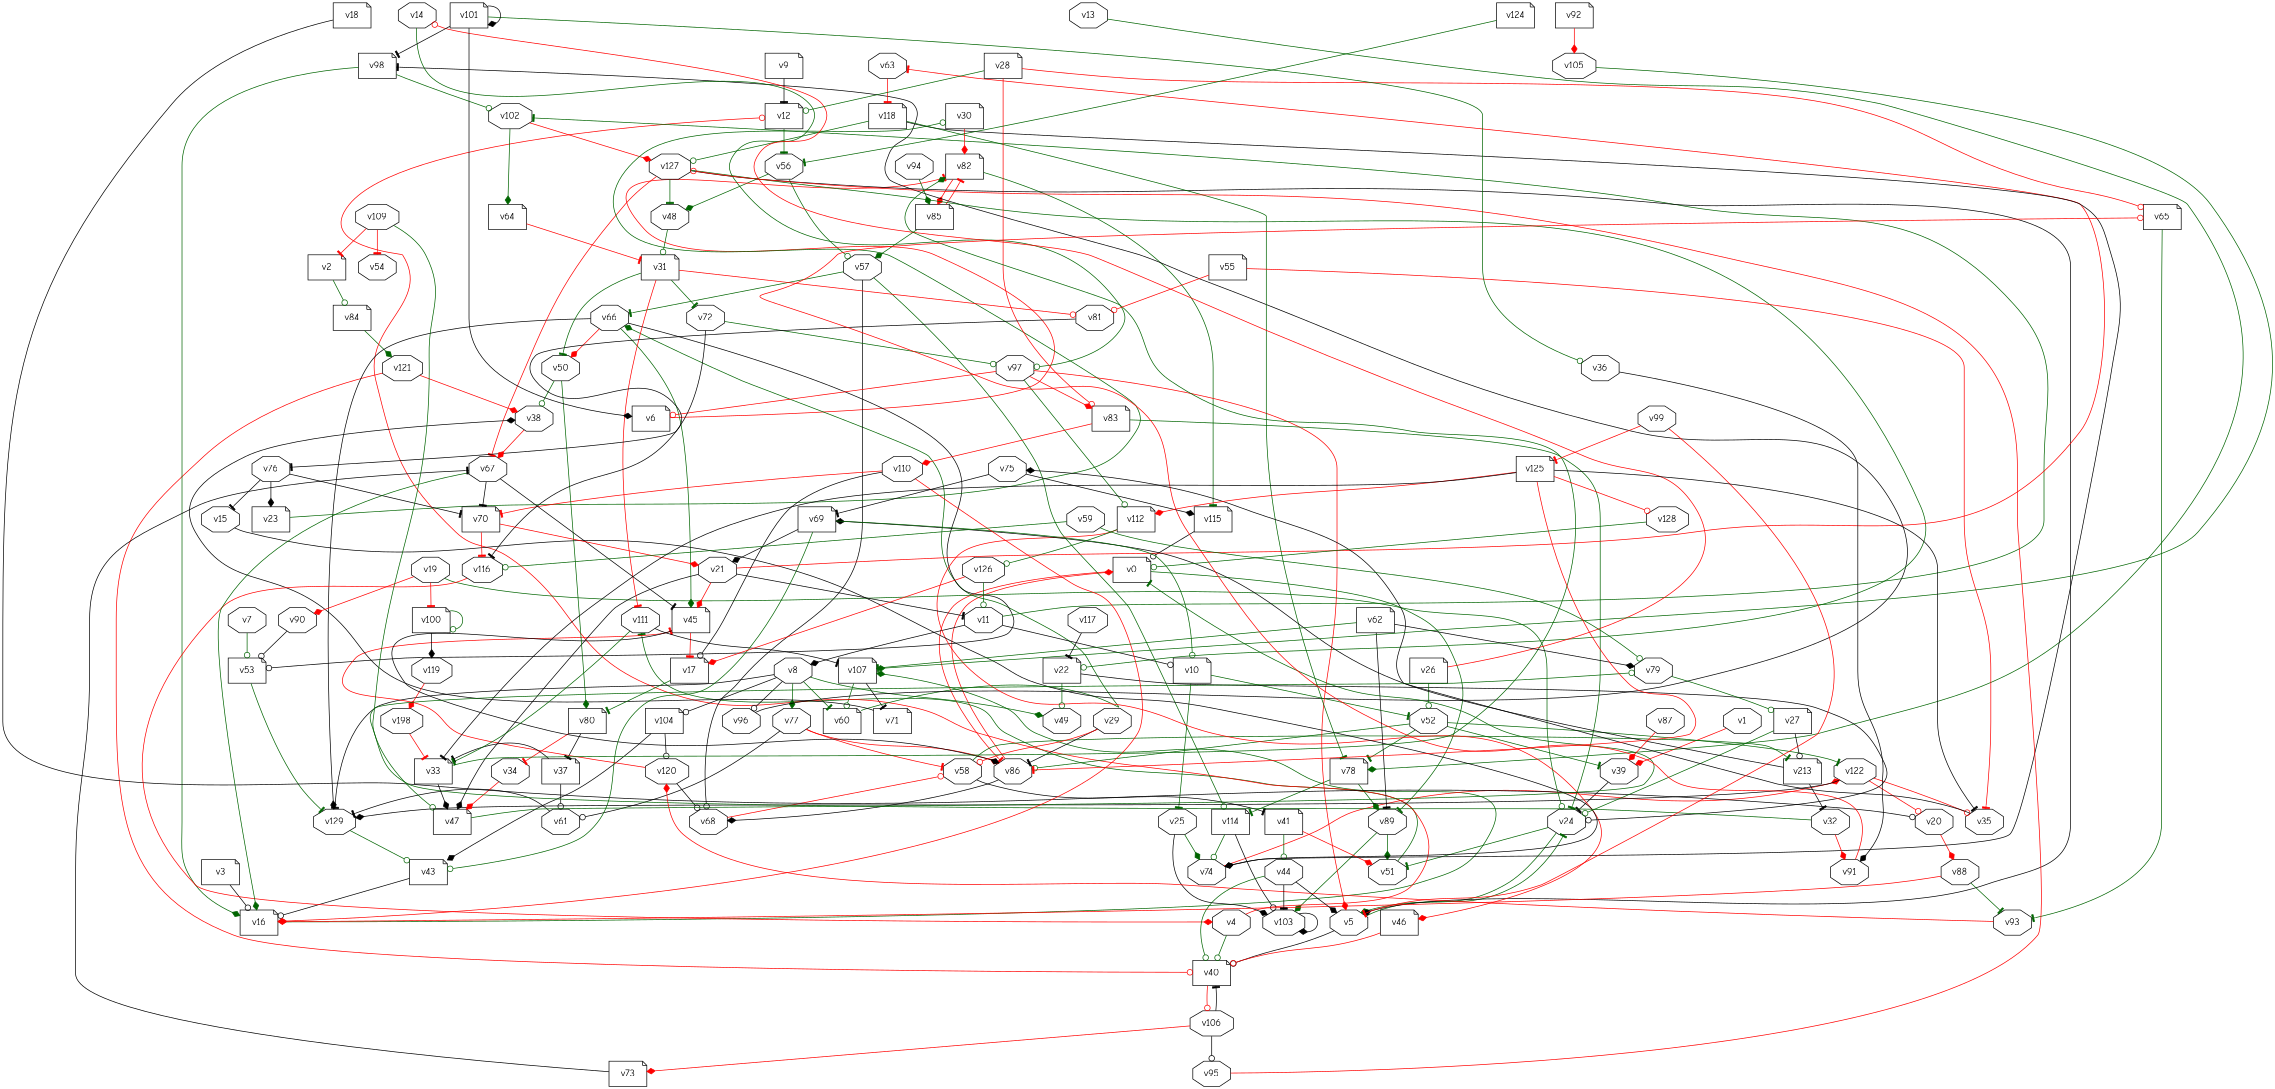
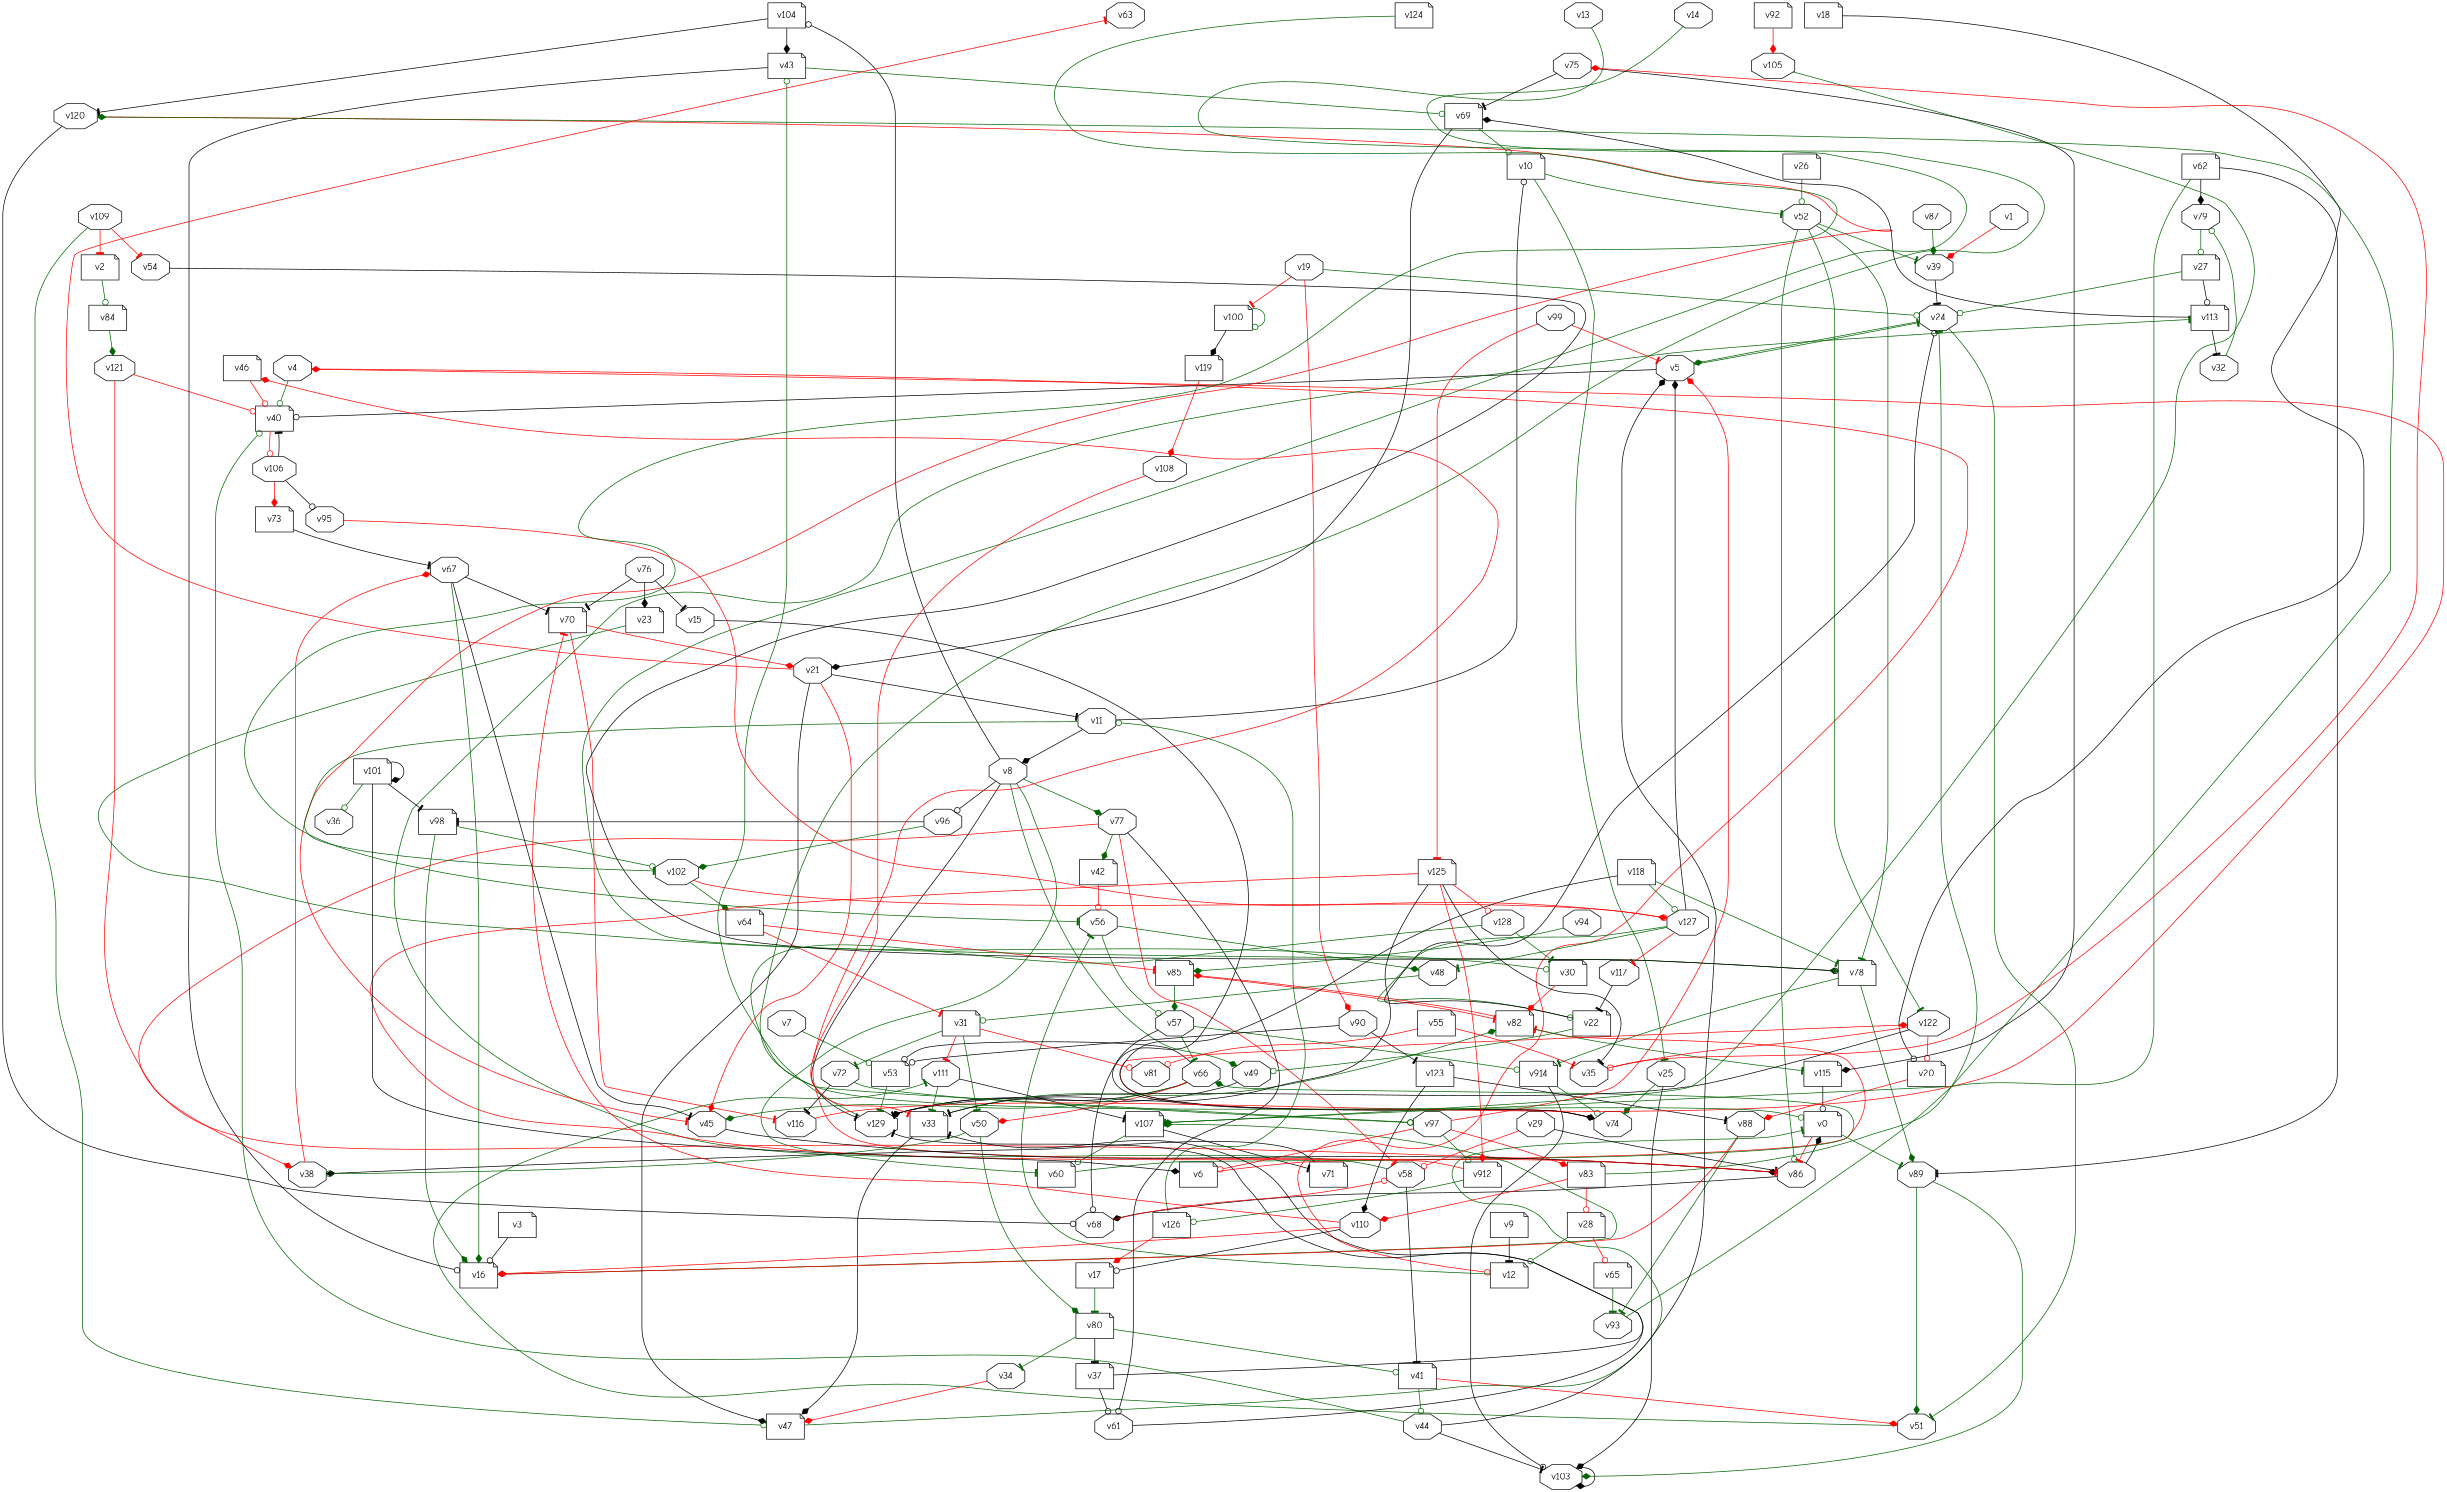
edge "v63" -> "v118": removed
edge "v28" -> "v83": reversed
edge "v26" -> "v14": removed
edge "v127" -> "v67": now "v127" -> "v117"
edge "v81" -> "v76": removed
node "v59": removed
node "v112": label "v112" -> "v912"
edge "v54" -> "v78": added
node "v126": shape octagon -> note
edge "v86" -> "v0": color red -> black
node "v45": shape note -> octagon
edge "v45" -> "v17": removed
edge "v35" -> "v75": color black -> red
node "v119": shape octagon -> note
edge "v69" -> "v43": reversed
node "v198": label "v198" -> "v108"
edge "v104" -> "v120": arrowhead odot -> tee
edge "v87" -> "v39": color red -> darkgreen
edge "v80" -> "v34": color red -> darkgreen
node "v213": label "v213" -> "v113"
node "v114": label "v114" -> "v914"
node "v20": shape octagon -> note
edge "v96" -> "v102": added
node "v42": added
node "v91": removed
edge "v93" -> "v120": color red -> darkgreen
edge "v64" -> "v85": added
edge "v128" -> "v30": added
node "v123": added
edge "v49" -> "v129": added
edge "v80" -> "v41": added
